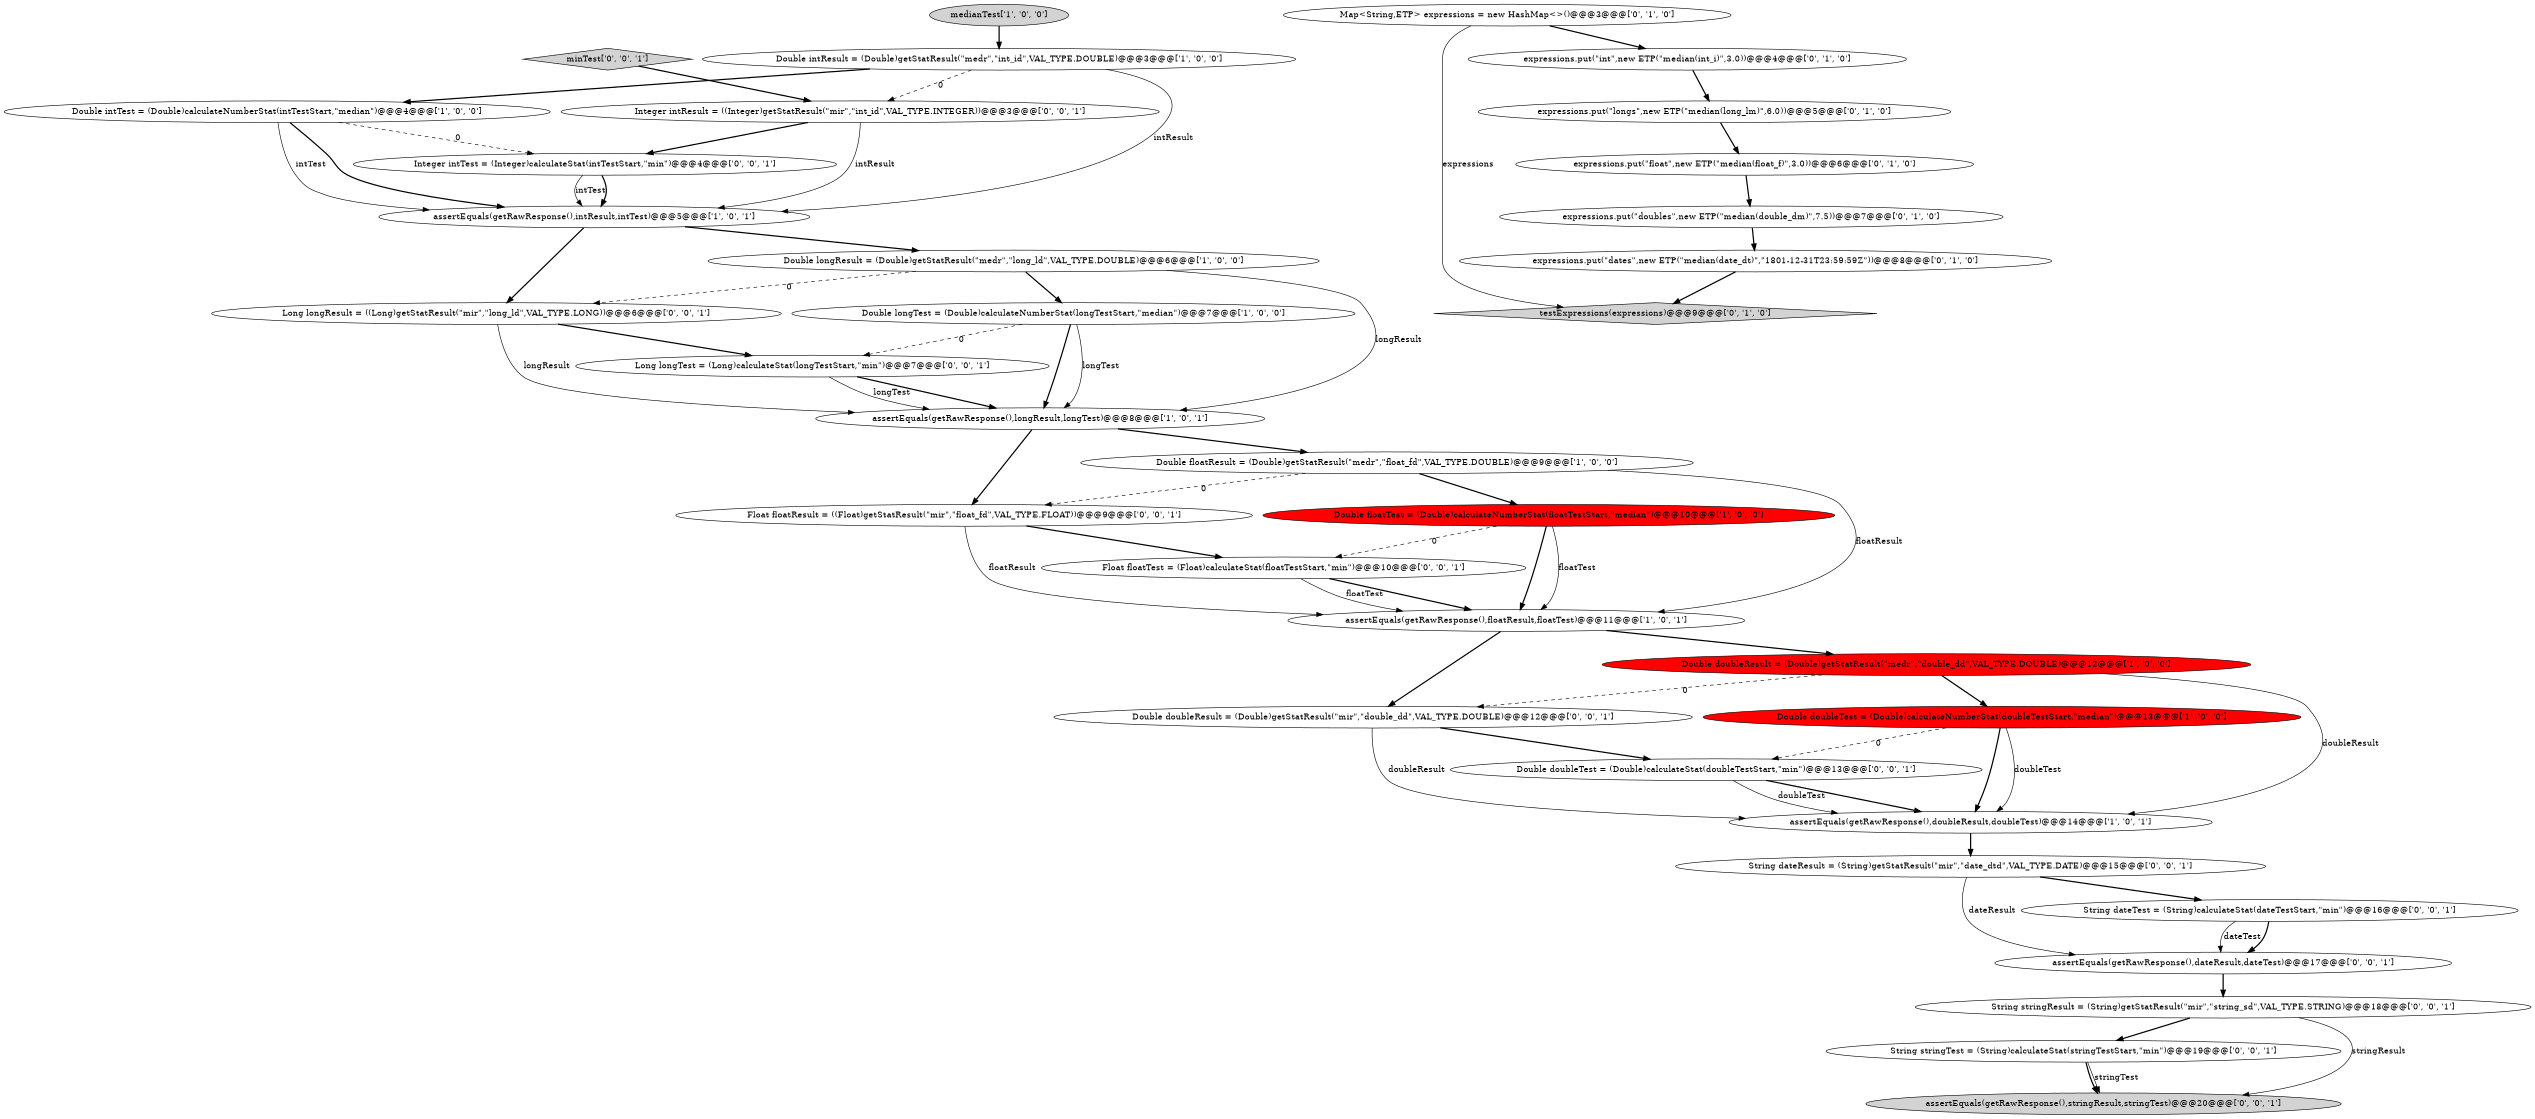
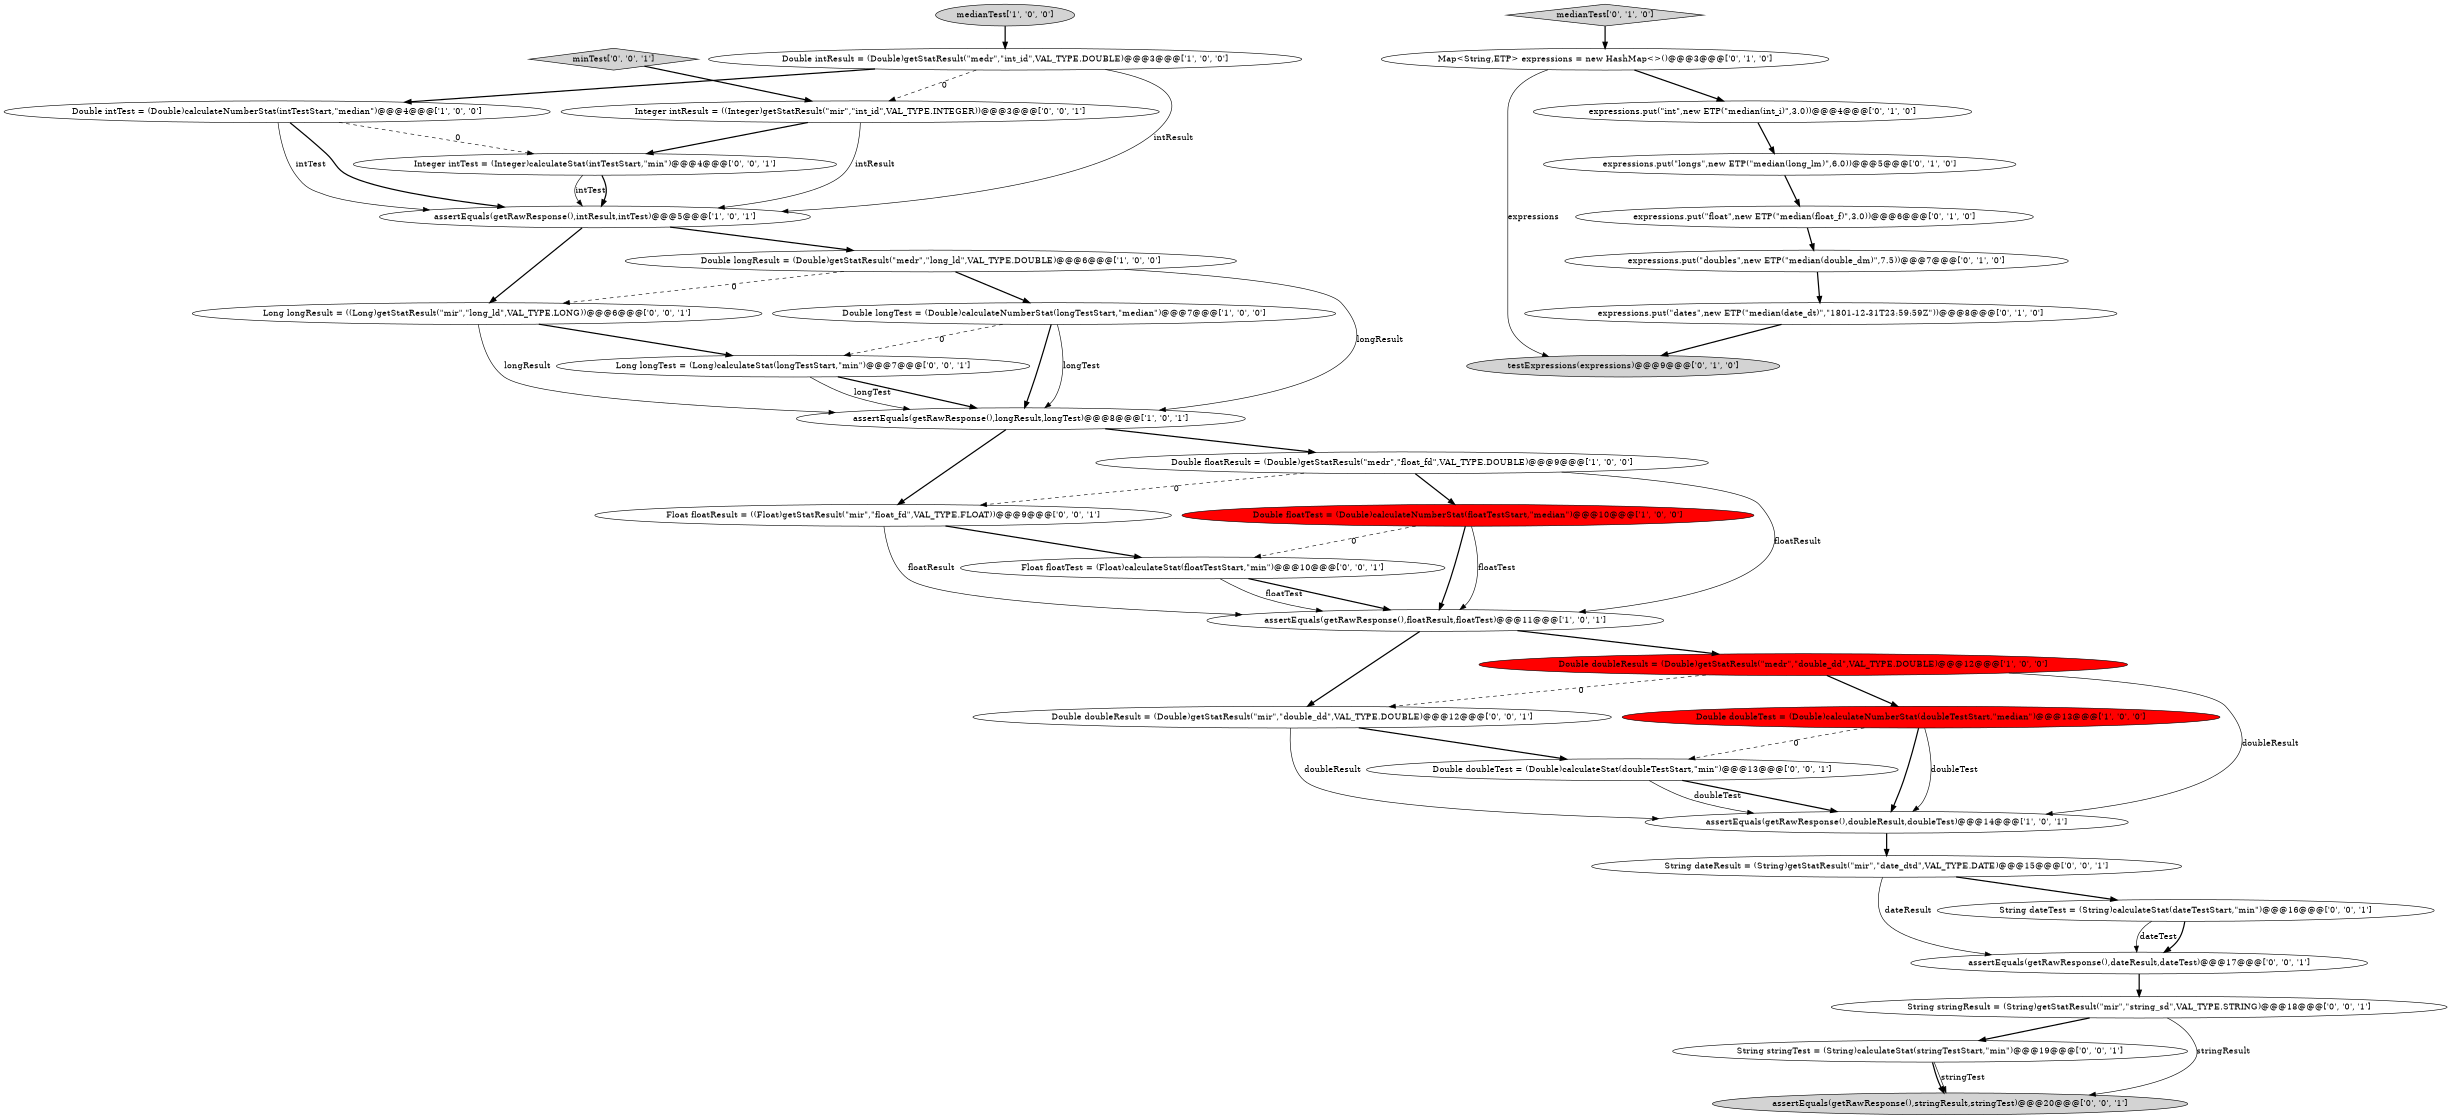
node "medianTest['0', '1', '0']": added
node "testExpressions(expressions)@@@9@@@['0', '1', '0']": shape diamond -> ellipse
